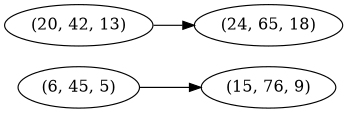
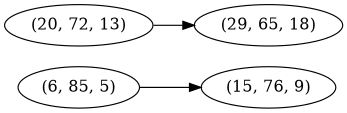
node "(20, 42, 13)": label "(20, 42, 13)" -> "(20, 72, 13)"
node "(24, 65, 18)": label "(24, 65, 18)" -> "(29, 65, 18)"
node "(6, 45, 5)": label "(6, 45, 5)" -> "(6, 85, 5)"
